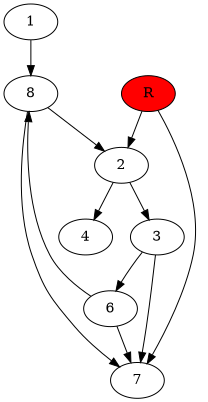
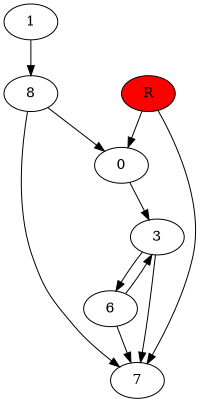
node "2": label "2" -> "0"
edge "6" -> "8": now "6" -> "3"
node "4": removed
